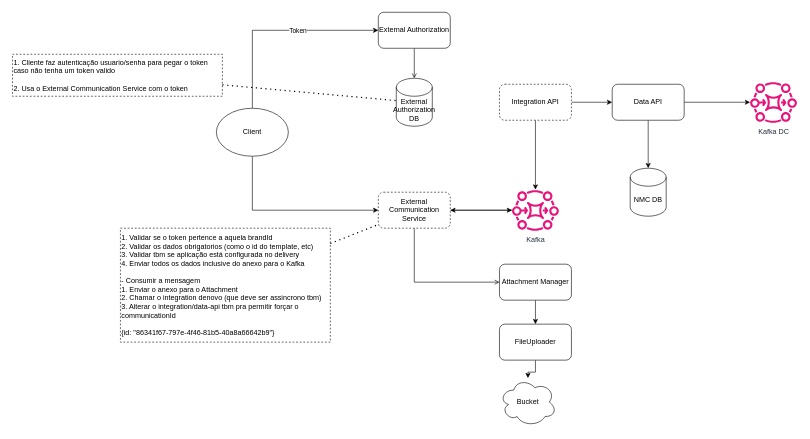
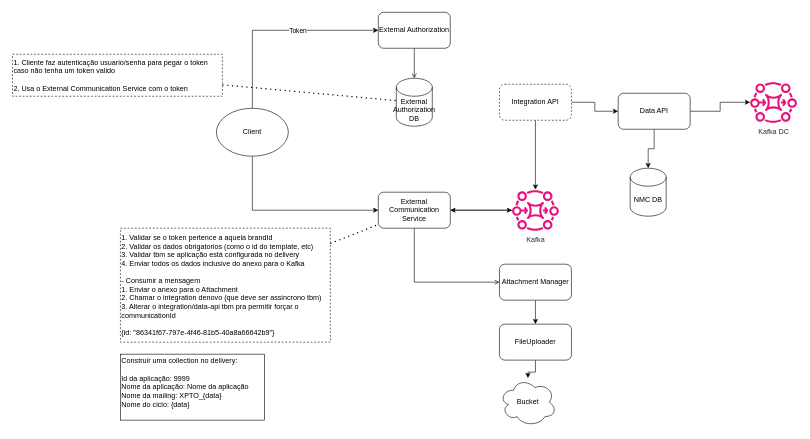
node "Data API": moved (648, 102) -> (654, 111)
node "External Communication Service": style dashed -> solid
node "Construir uma collection no delivery: Id da aplicação: 9999 Nome da aplicação: Nome da aplicação Nome da mailing: XPTO_{data} Nome do ciclo: {data}": added
